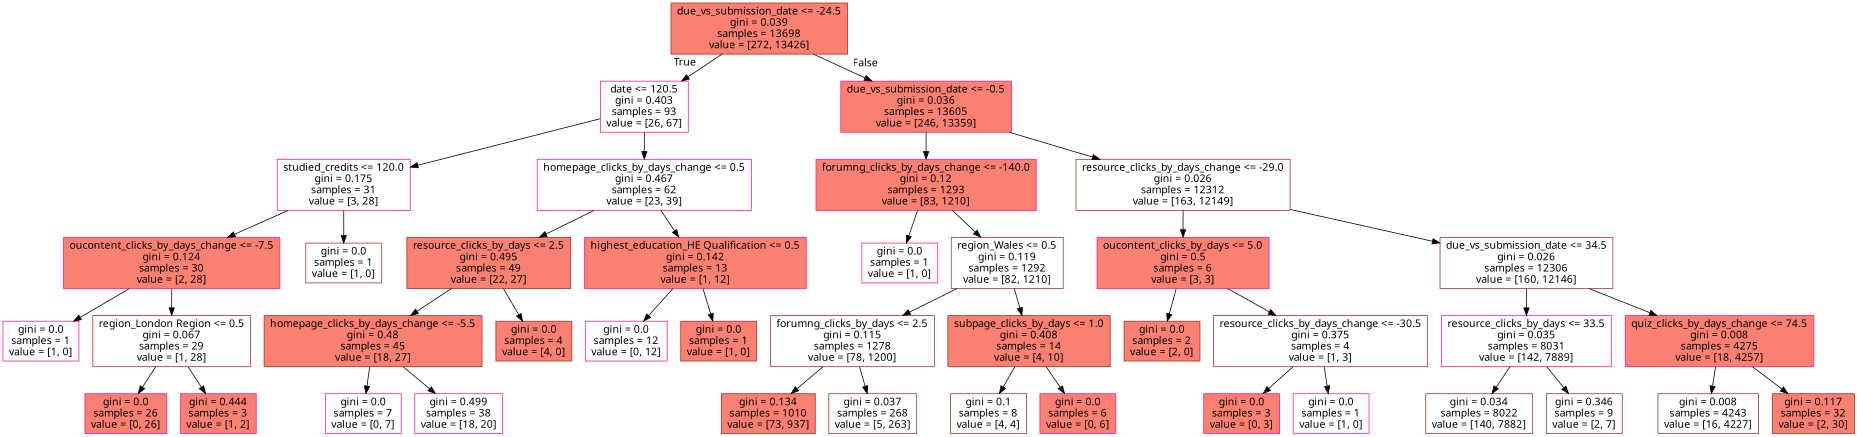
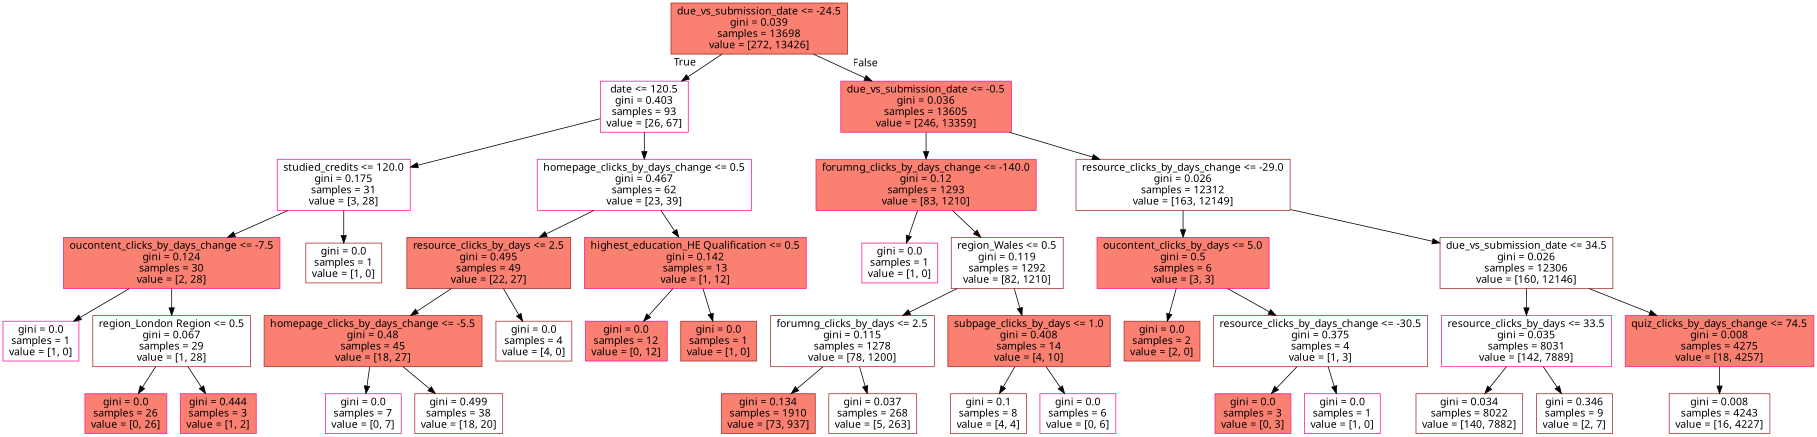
node "gini = 0.0 samples = 4 value = [4, 0]": fillcolor salmon -> white
node "gini = 0.0 samples = 12 value = [0, 12]": fillcolor white -> salmon
node "gini = 0.499 samples = 38 value = [18, 20]": color deeppink -> brown
node "gini = 0.134 samples = 1010 value = [73, 937]": label "gini = 0.134 samples = 1010 value = [73, 937]" -> "gini = 0.134 samples = 1910 value = [73, 937]"
node "gini = 0.0 samples = 6 value = [0, 6]": fillcolor salmon -> white
node "gini = 0.117 samples = 32 value = [2, 30]": removed
